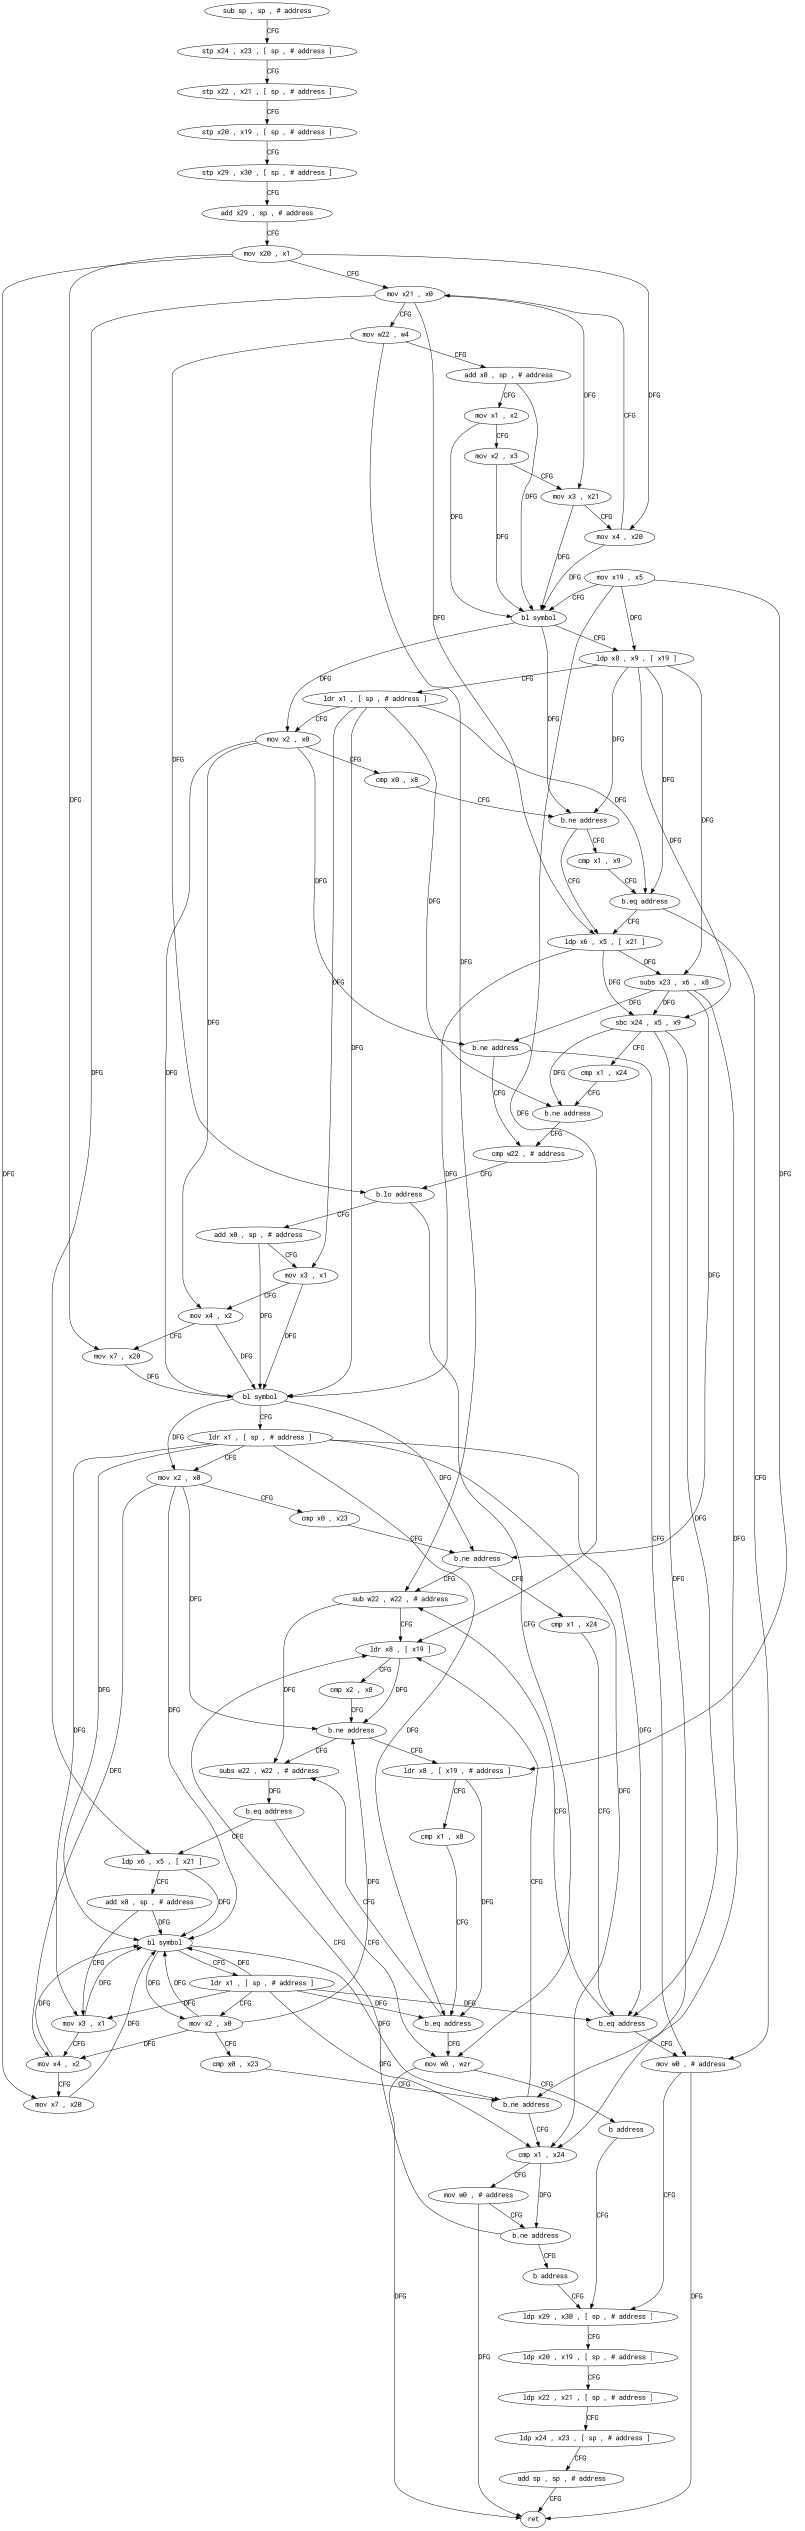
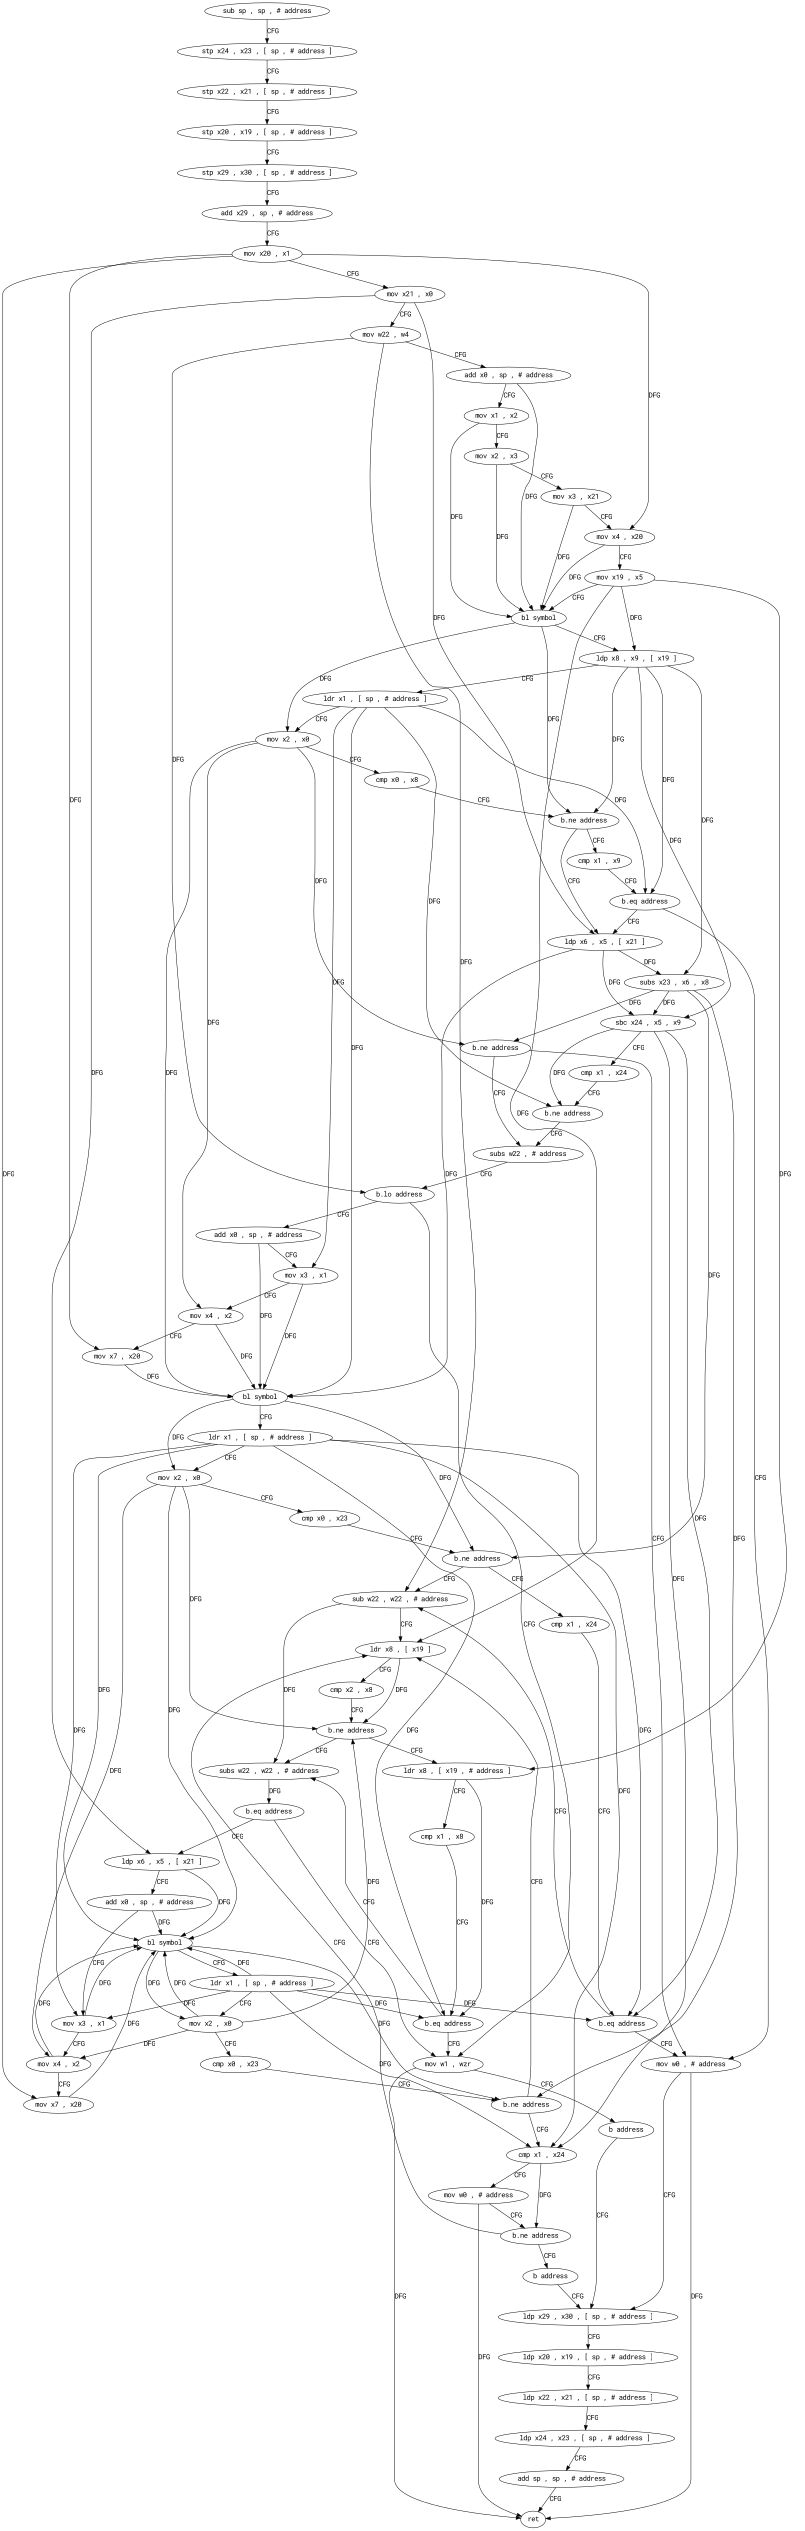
edge "mov x21 , x0" -> "mov x3 , x21": removed, label "DFG"
edge "mov x4 , x20" -> "mov x21 , x0": now "mov x4 , x20" -> "mov x19 , x5"
node "cmp w22 , # address": label "cmp w22 , # address" -> "subs w22 , # address"
node "mov w0 , wzr": label "mov w0 , wzr" -> "mov w1 , wzr"
